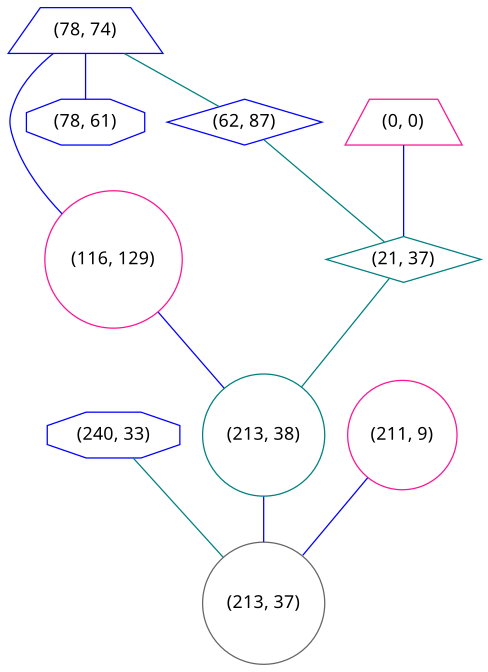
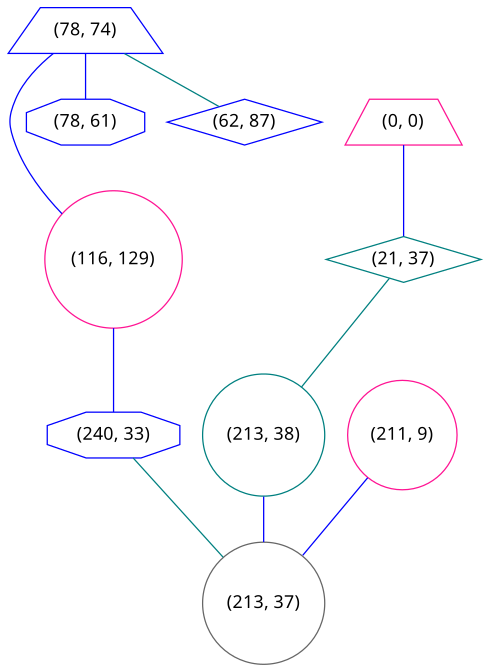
edge "(62, 87)" -- "(21, 37)": removed
edge "(116, 129)" -- "(213, 38)": now "(116, 129)" -- "(240, 33)"
